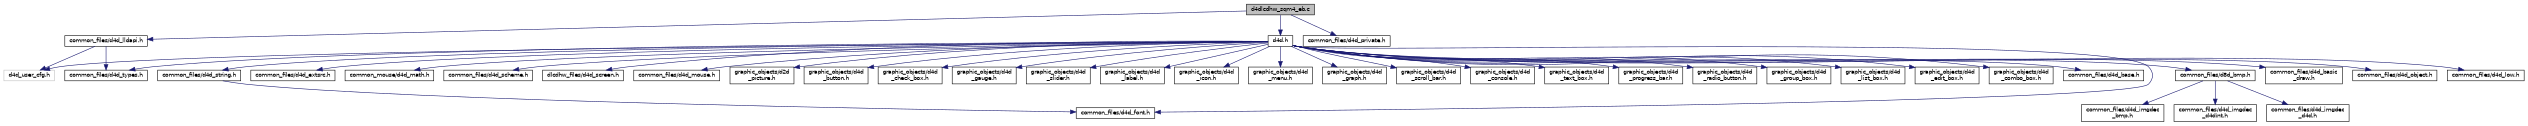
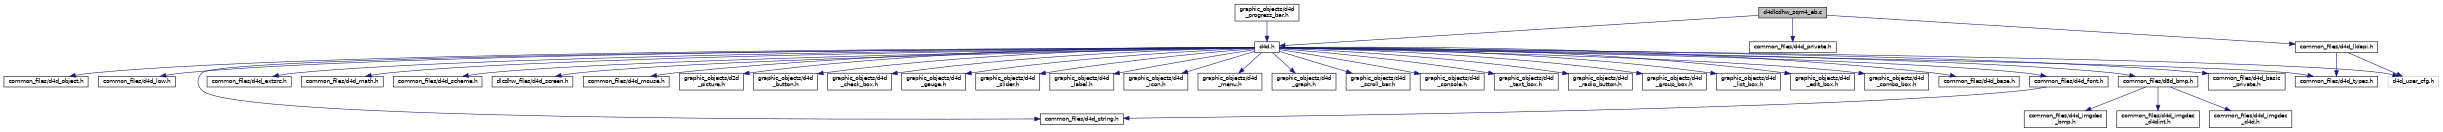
edge "d4d.h" -> "graphic_objects/d4d _progress_bar.h": reversed
node "common_mouse/d4d_math.h": label "common_mouse/d4d_math.h" -> "common_files/d4d_math.h"
node "common_files/d4d_basic _draw.h": label "common_files/d4d_basic _draw.h" -> "common_files/d4d_basic _private.h"
edge "common_files/d4d_string.h" -> "common_files/d4d_font.h": reversed
